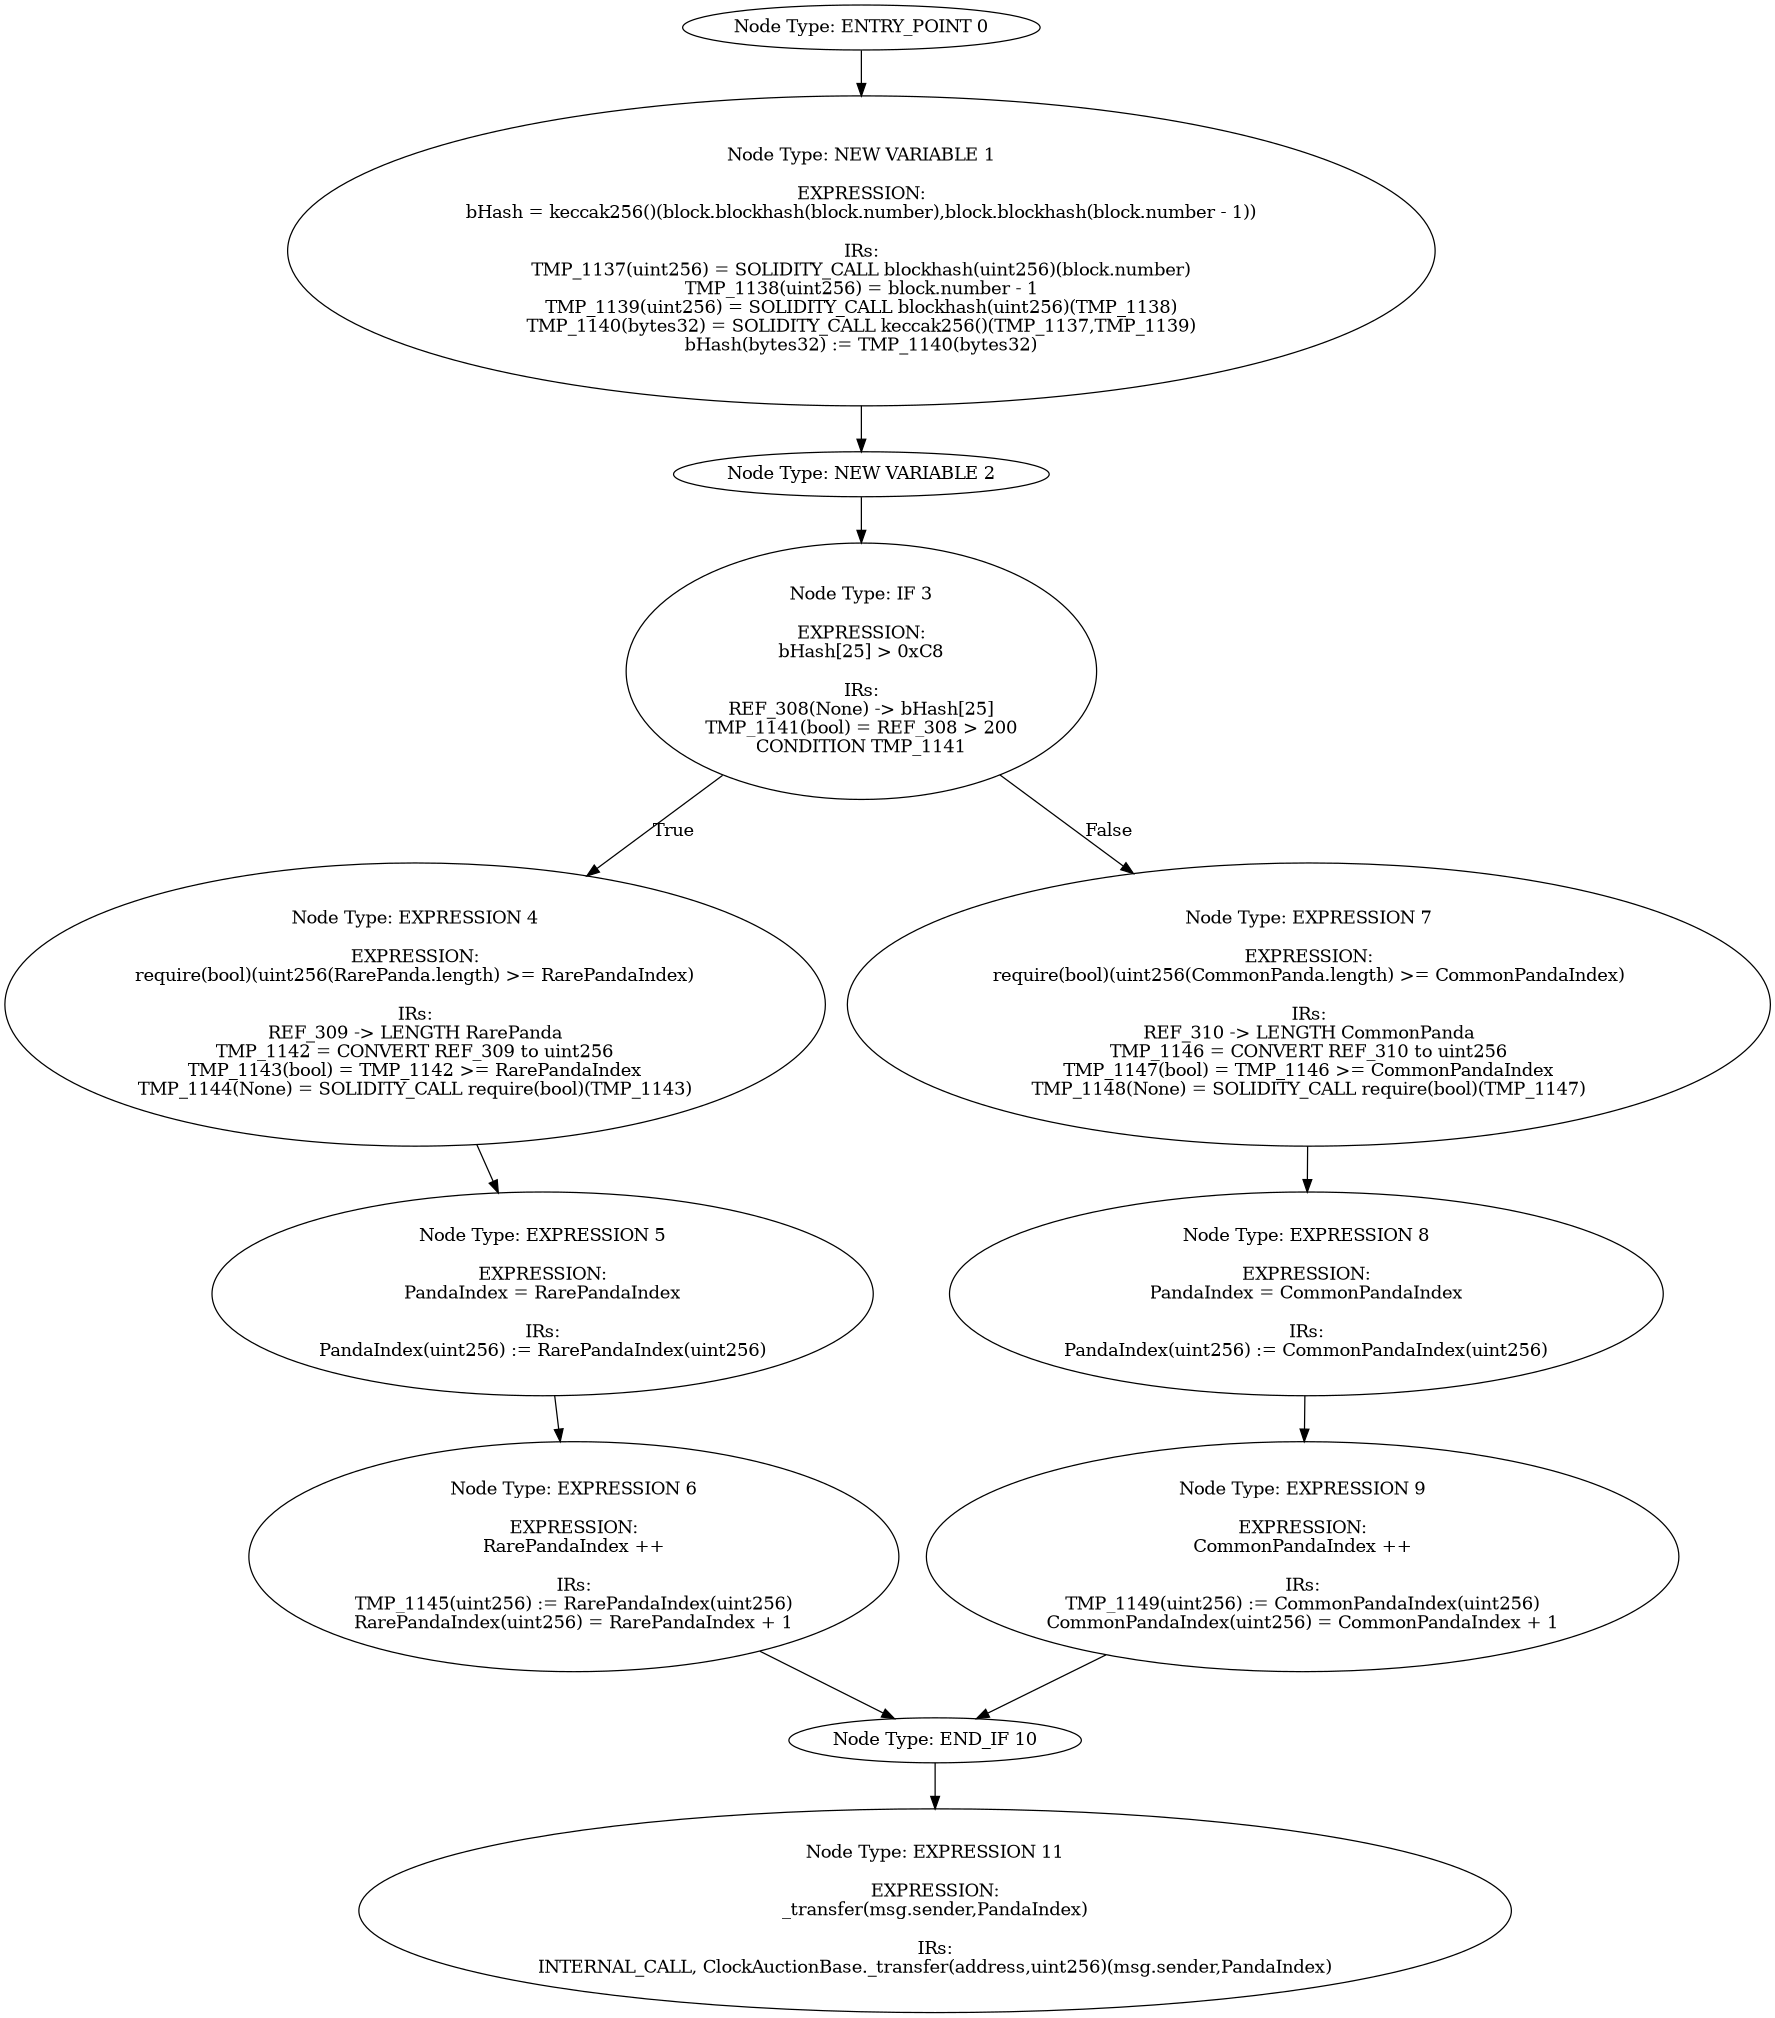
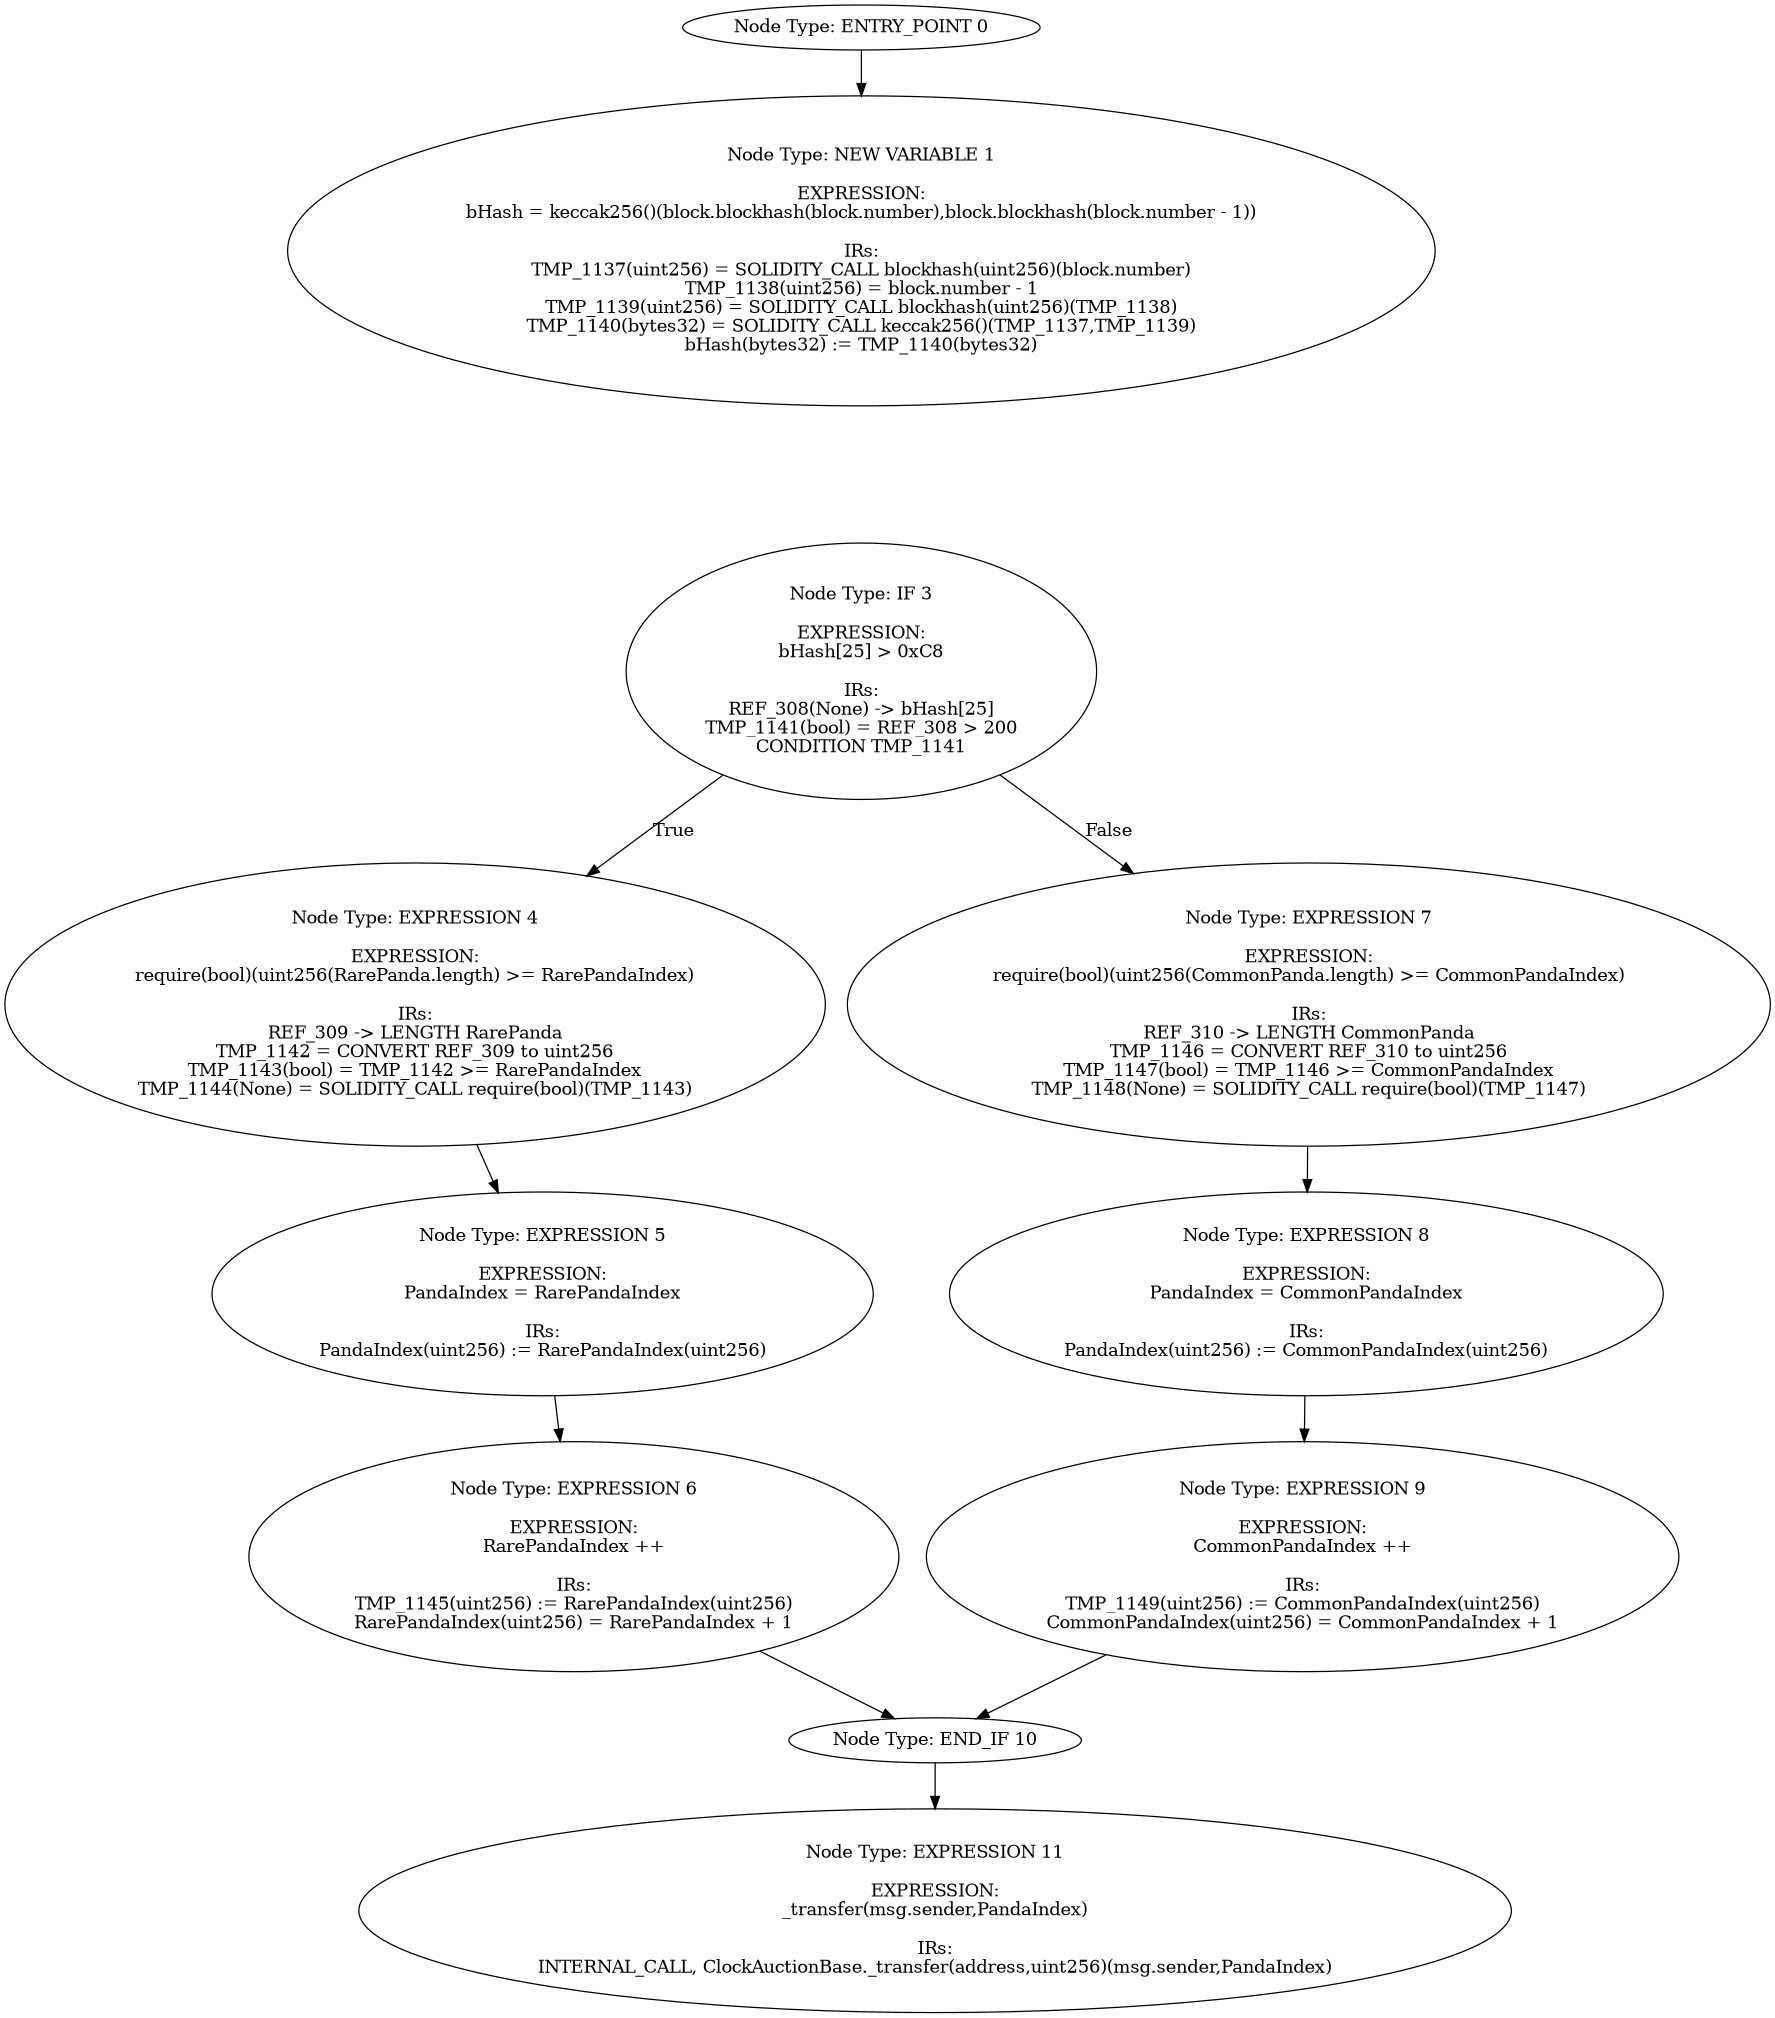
node "Node Type: NEW VARIABLE 2": removed
